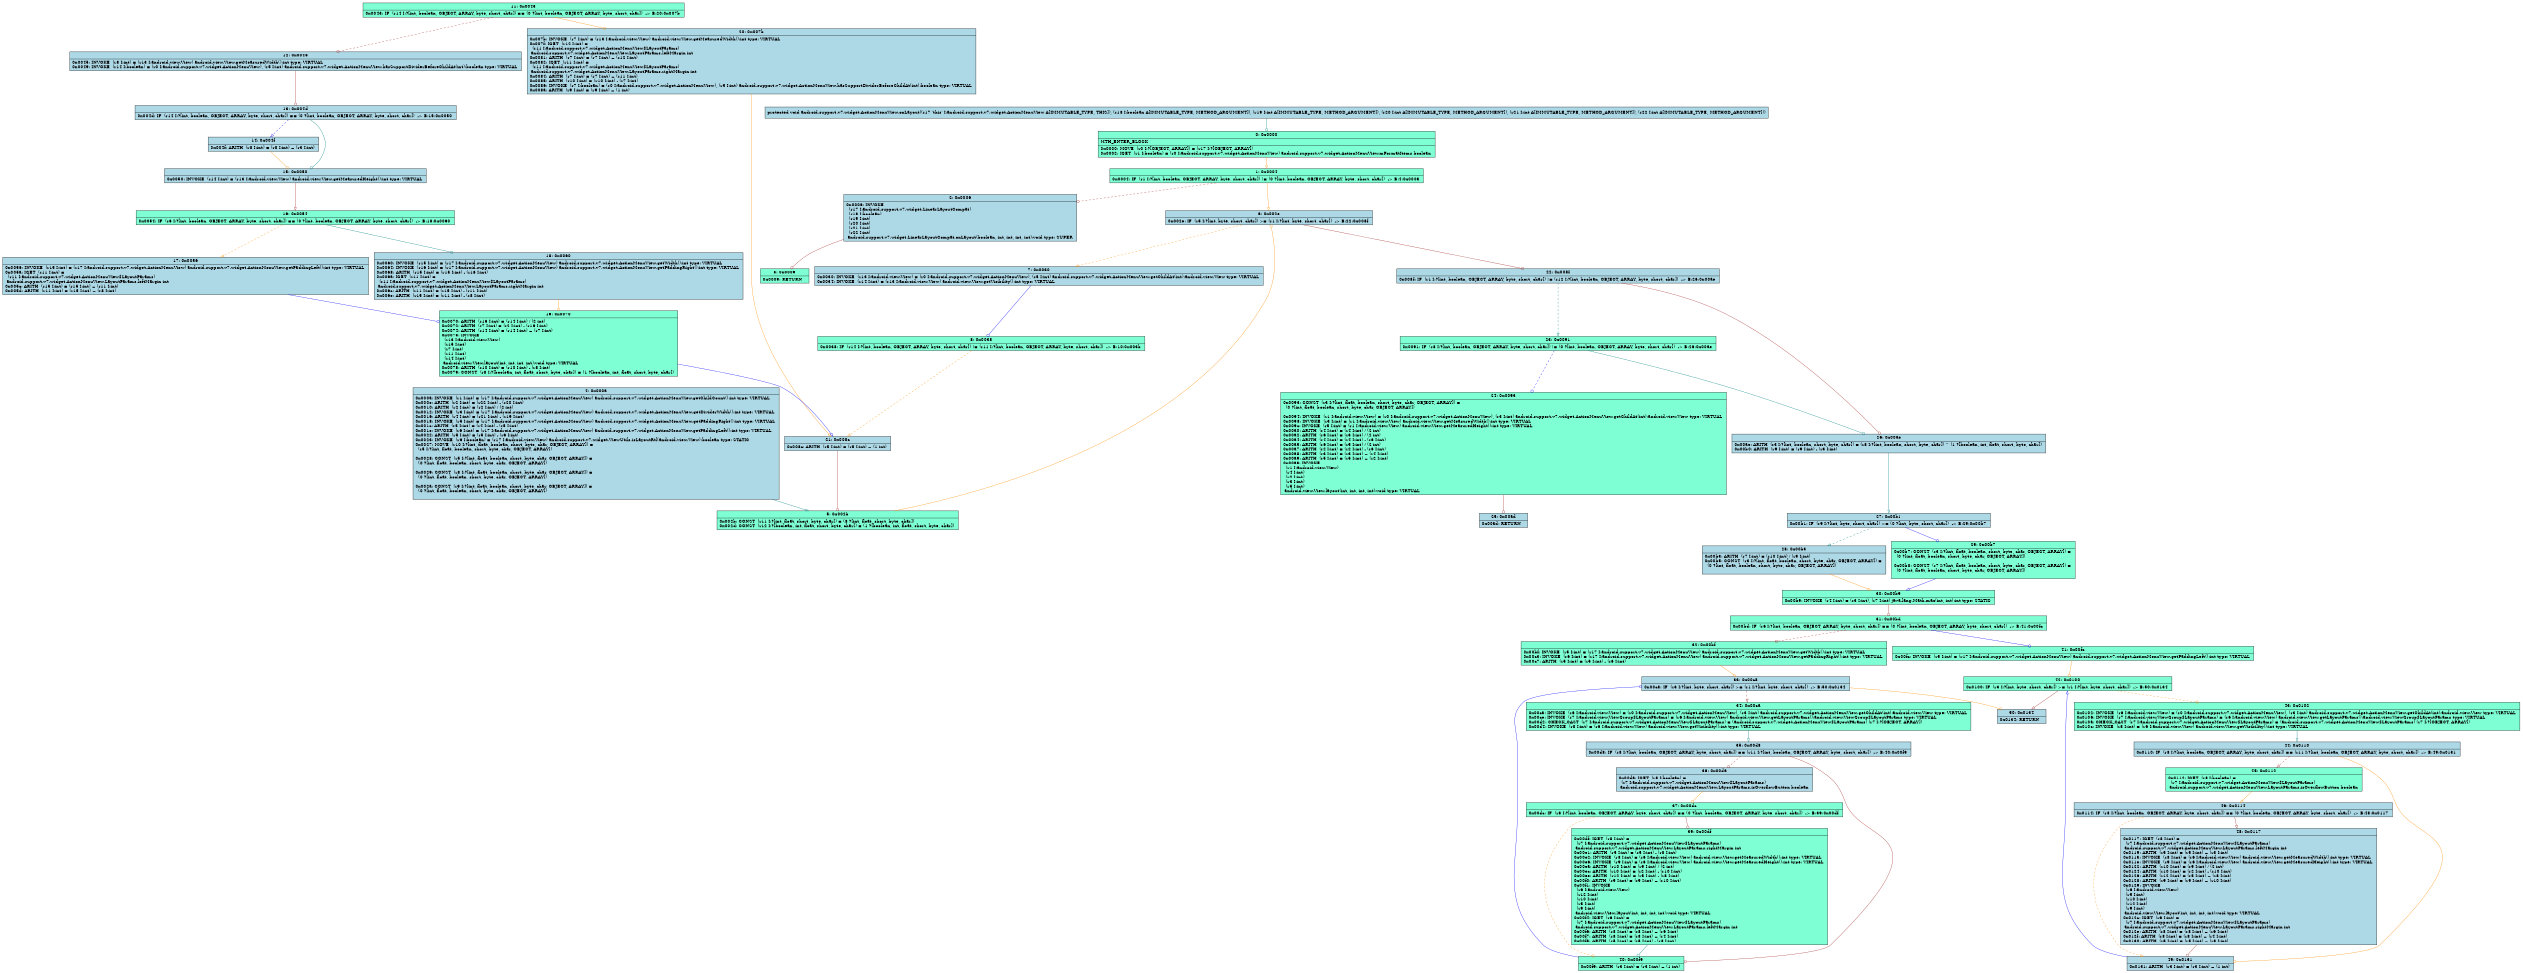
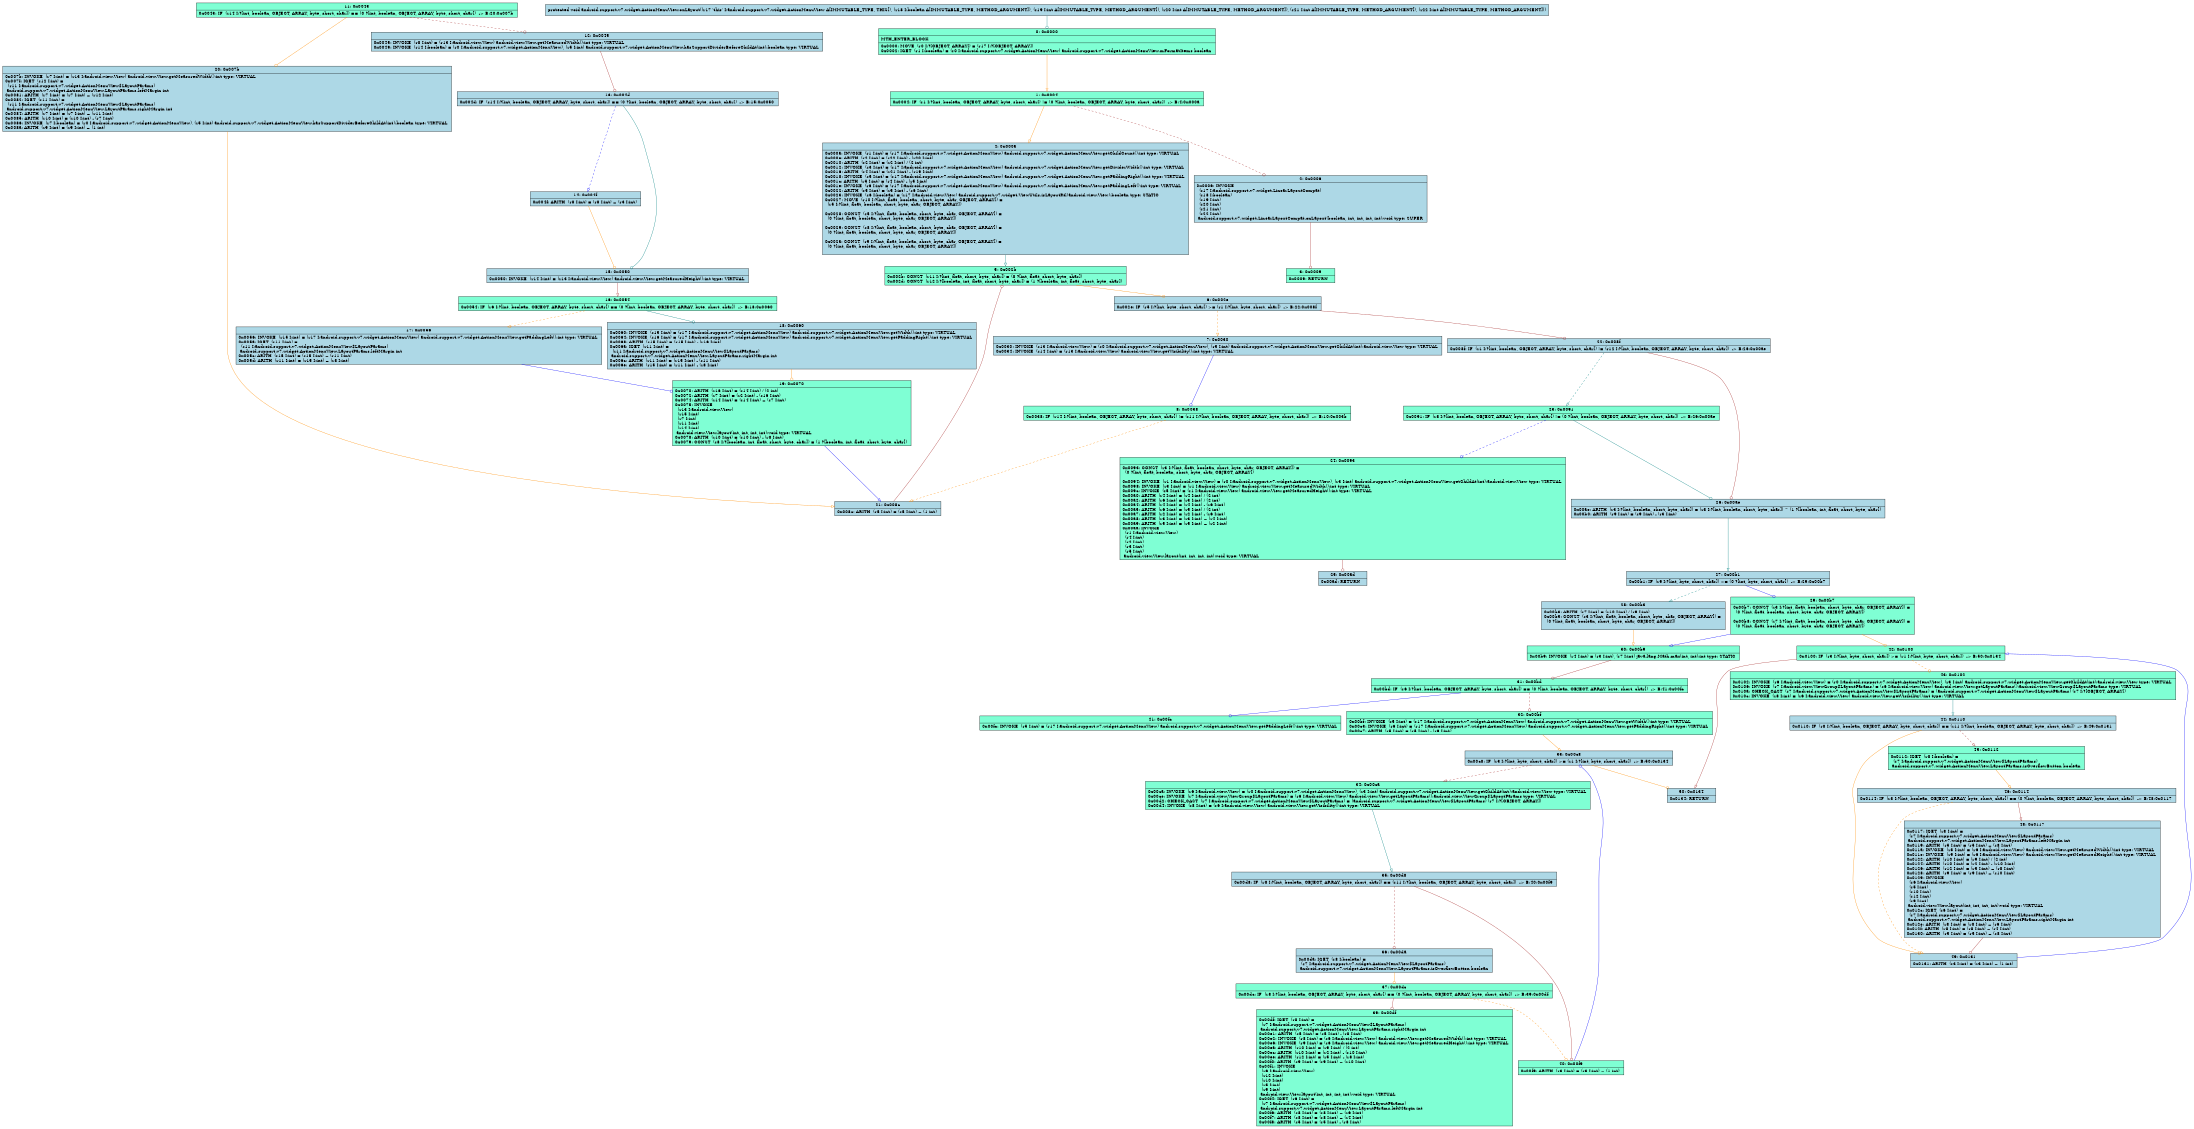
edge "1: 0x0004" -> "6: 0x002e": now "1: 0x0004" -> "4: 0x000a"
edge "41: 0x00fc" -> "42: 0x0100": now "29: 0x00b7" -> "42: 0x0100"
edge "39: 0x00df" -> "40: 0x00f9": removed
